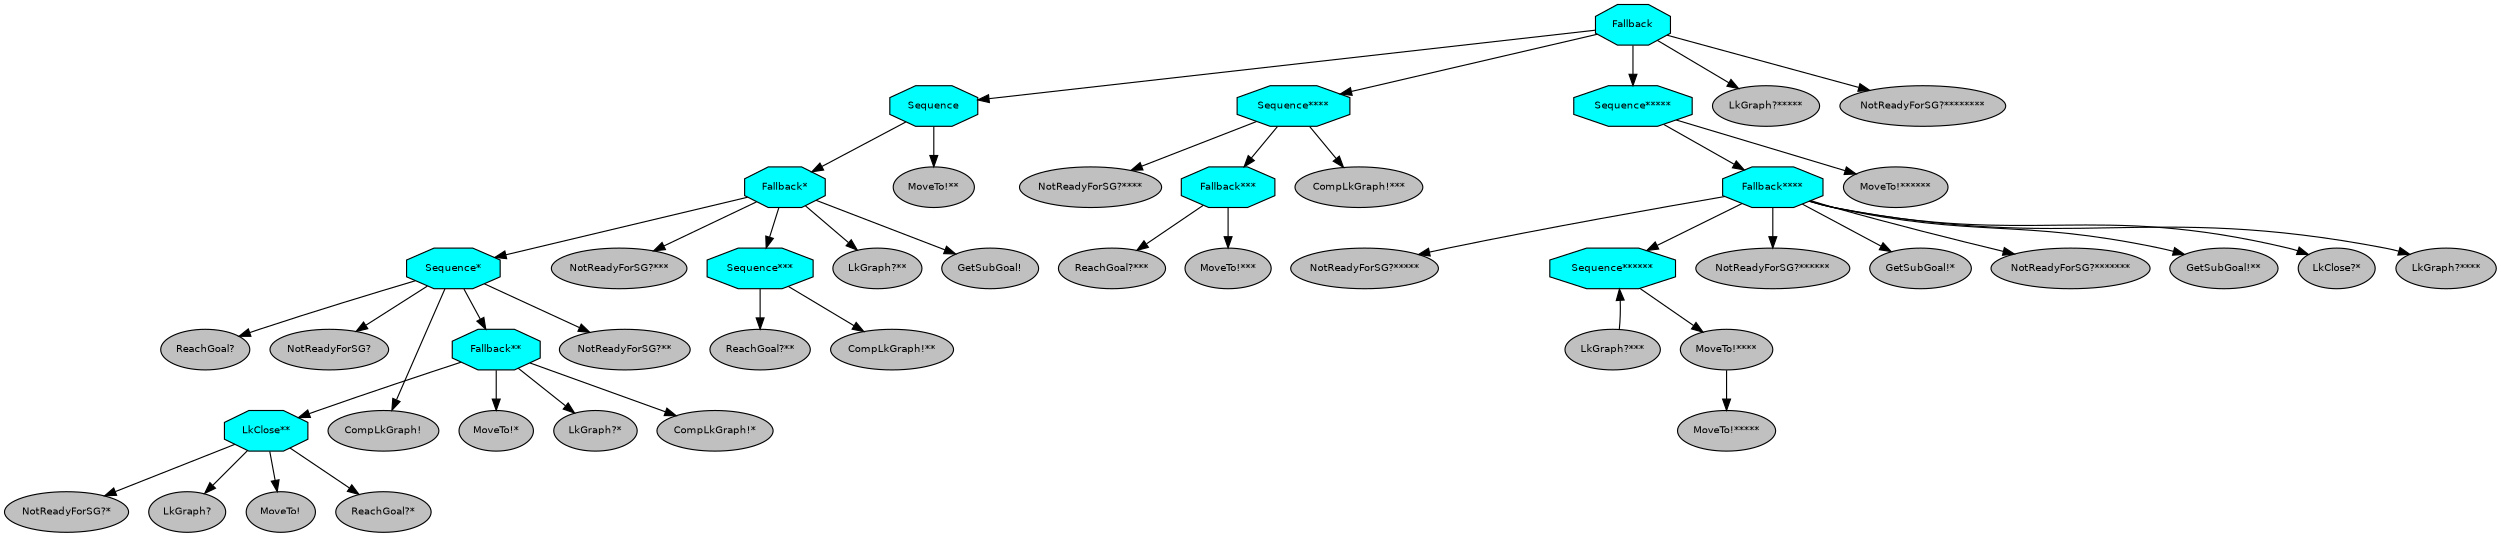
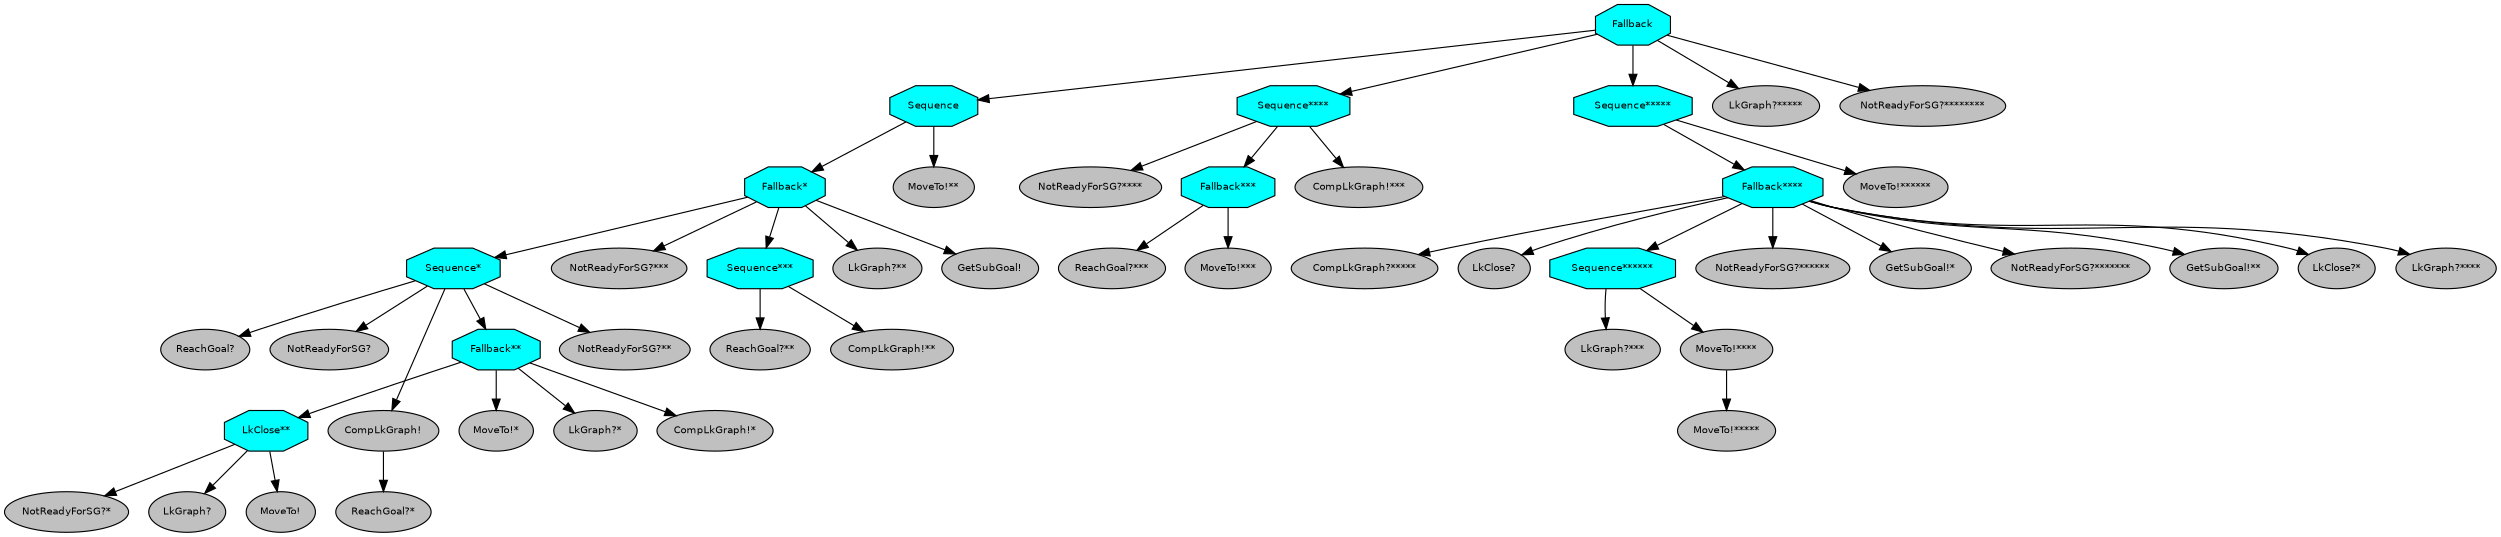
node "NotReadyForSG?*****": label "NotReadyForSG?*****" -> "CompLkGraph?*****"
node "LkClose?": added
edge "LkGraph?***" -> "Sequence******": reversed
edge "LkClose**" -> "ReachGoal?*": now "CompLkGraph!" -> "ReachGoal?*"
